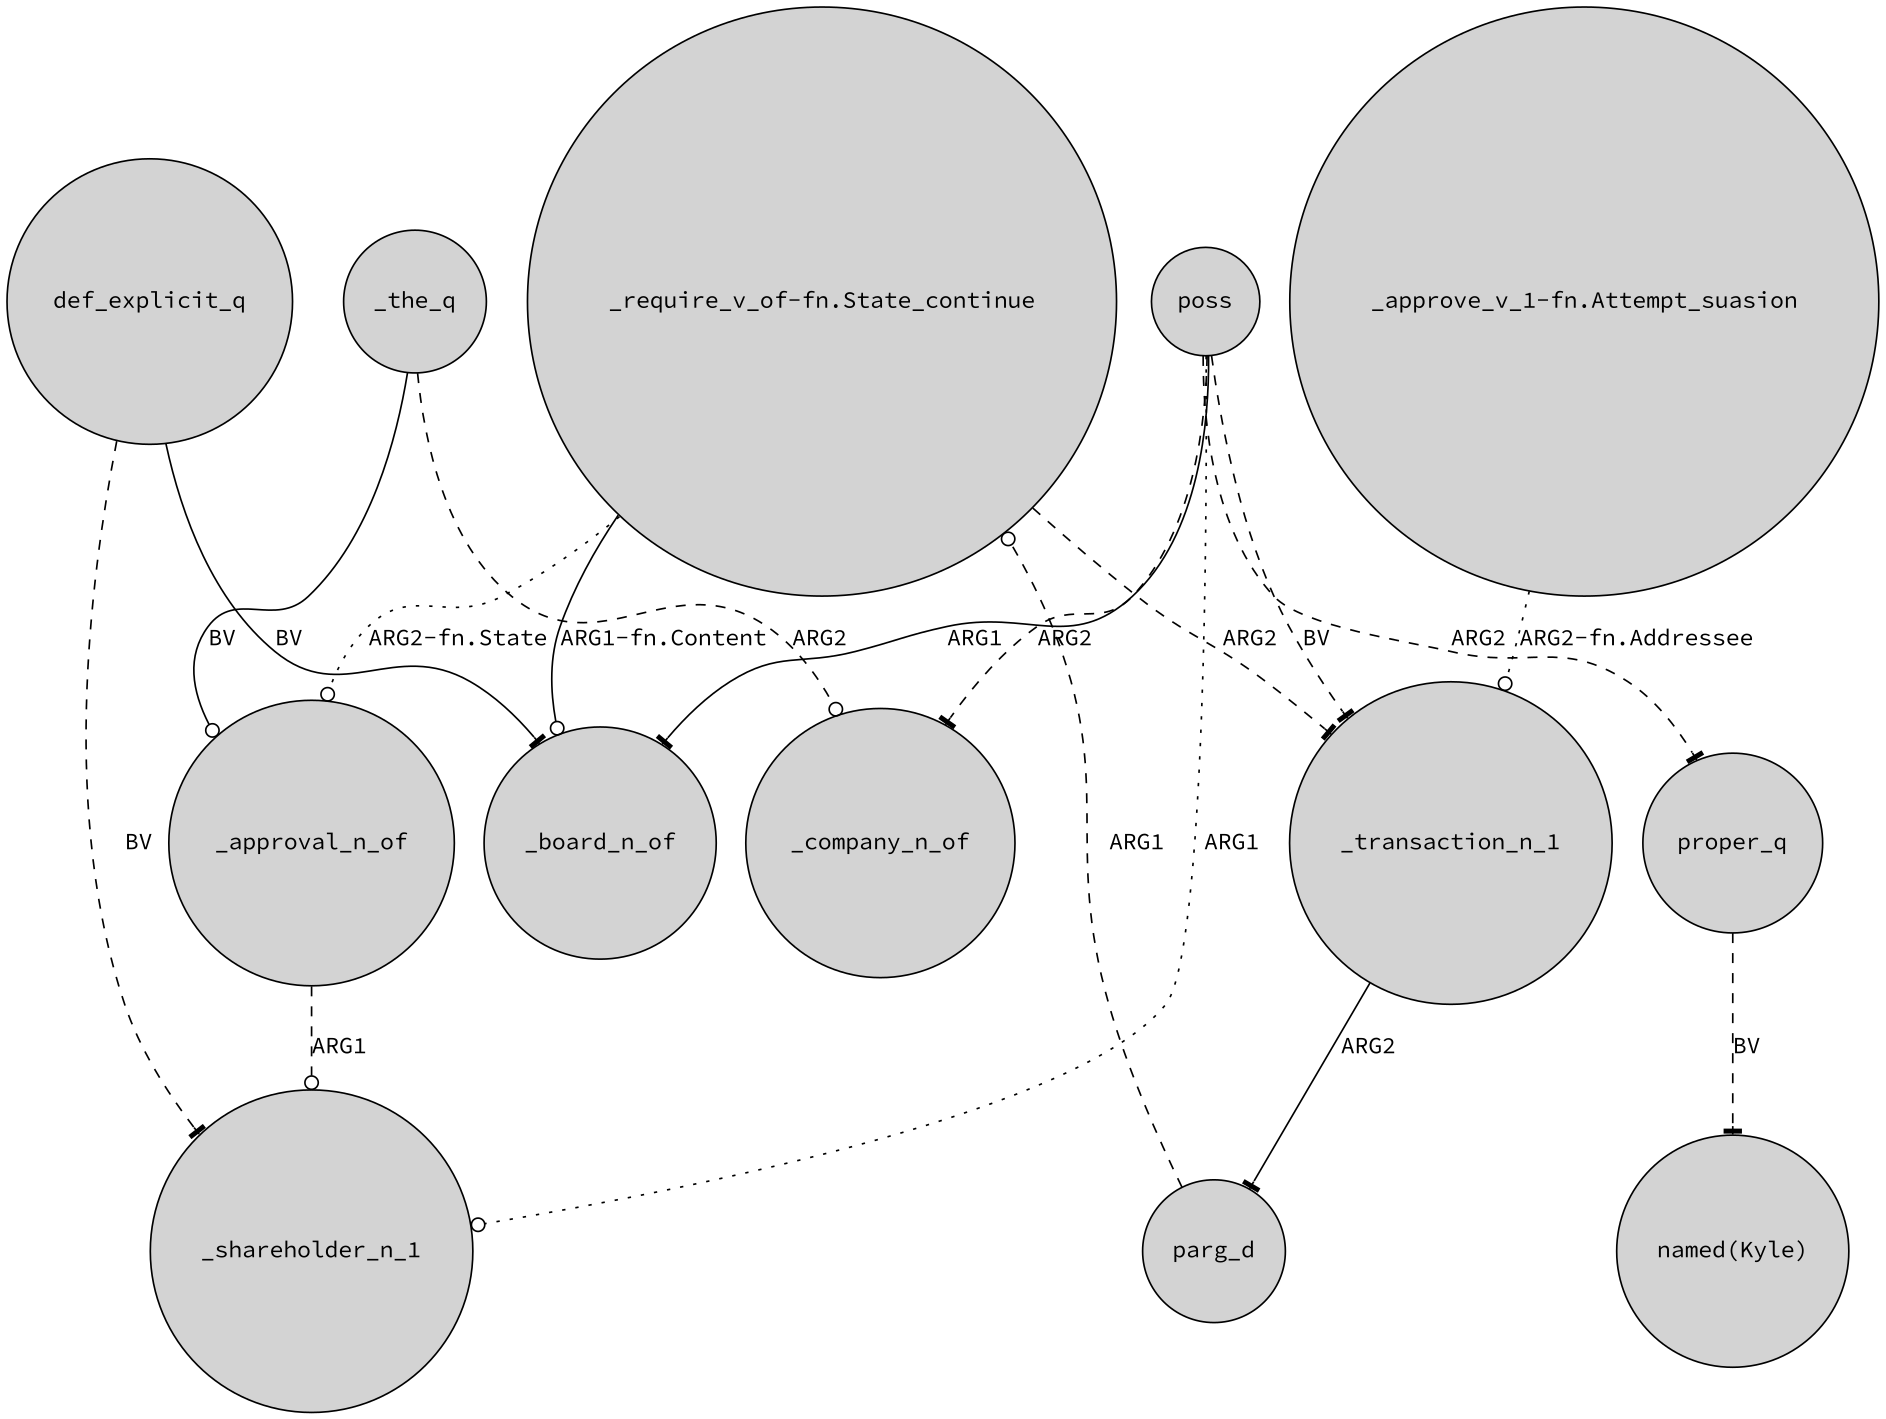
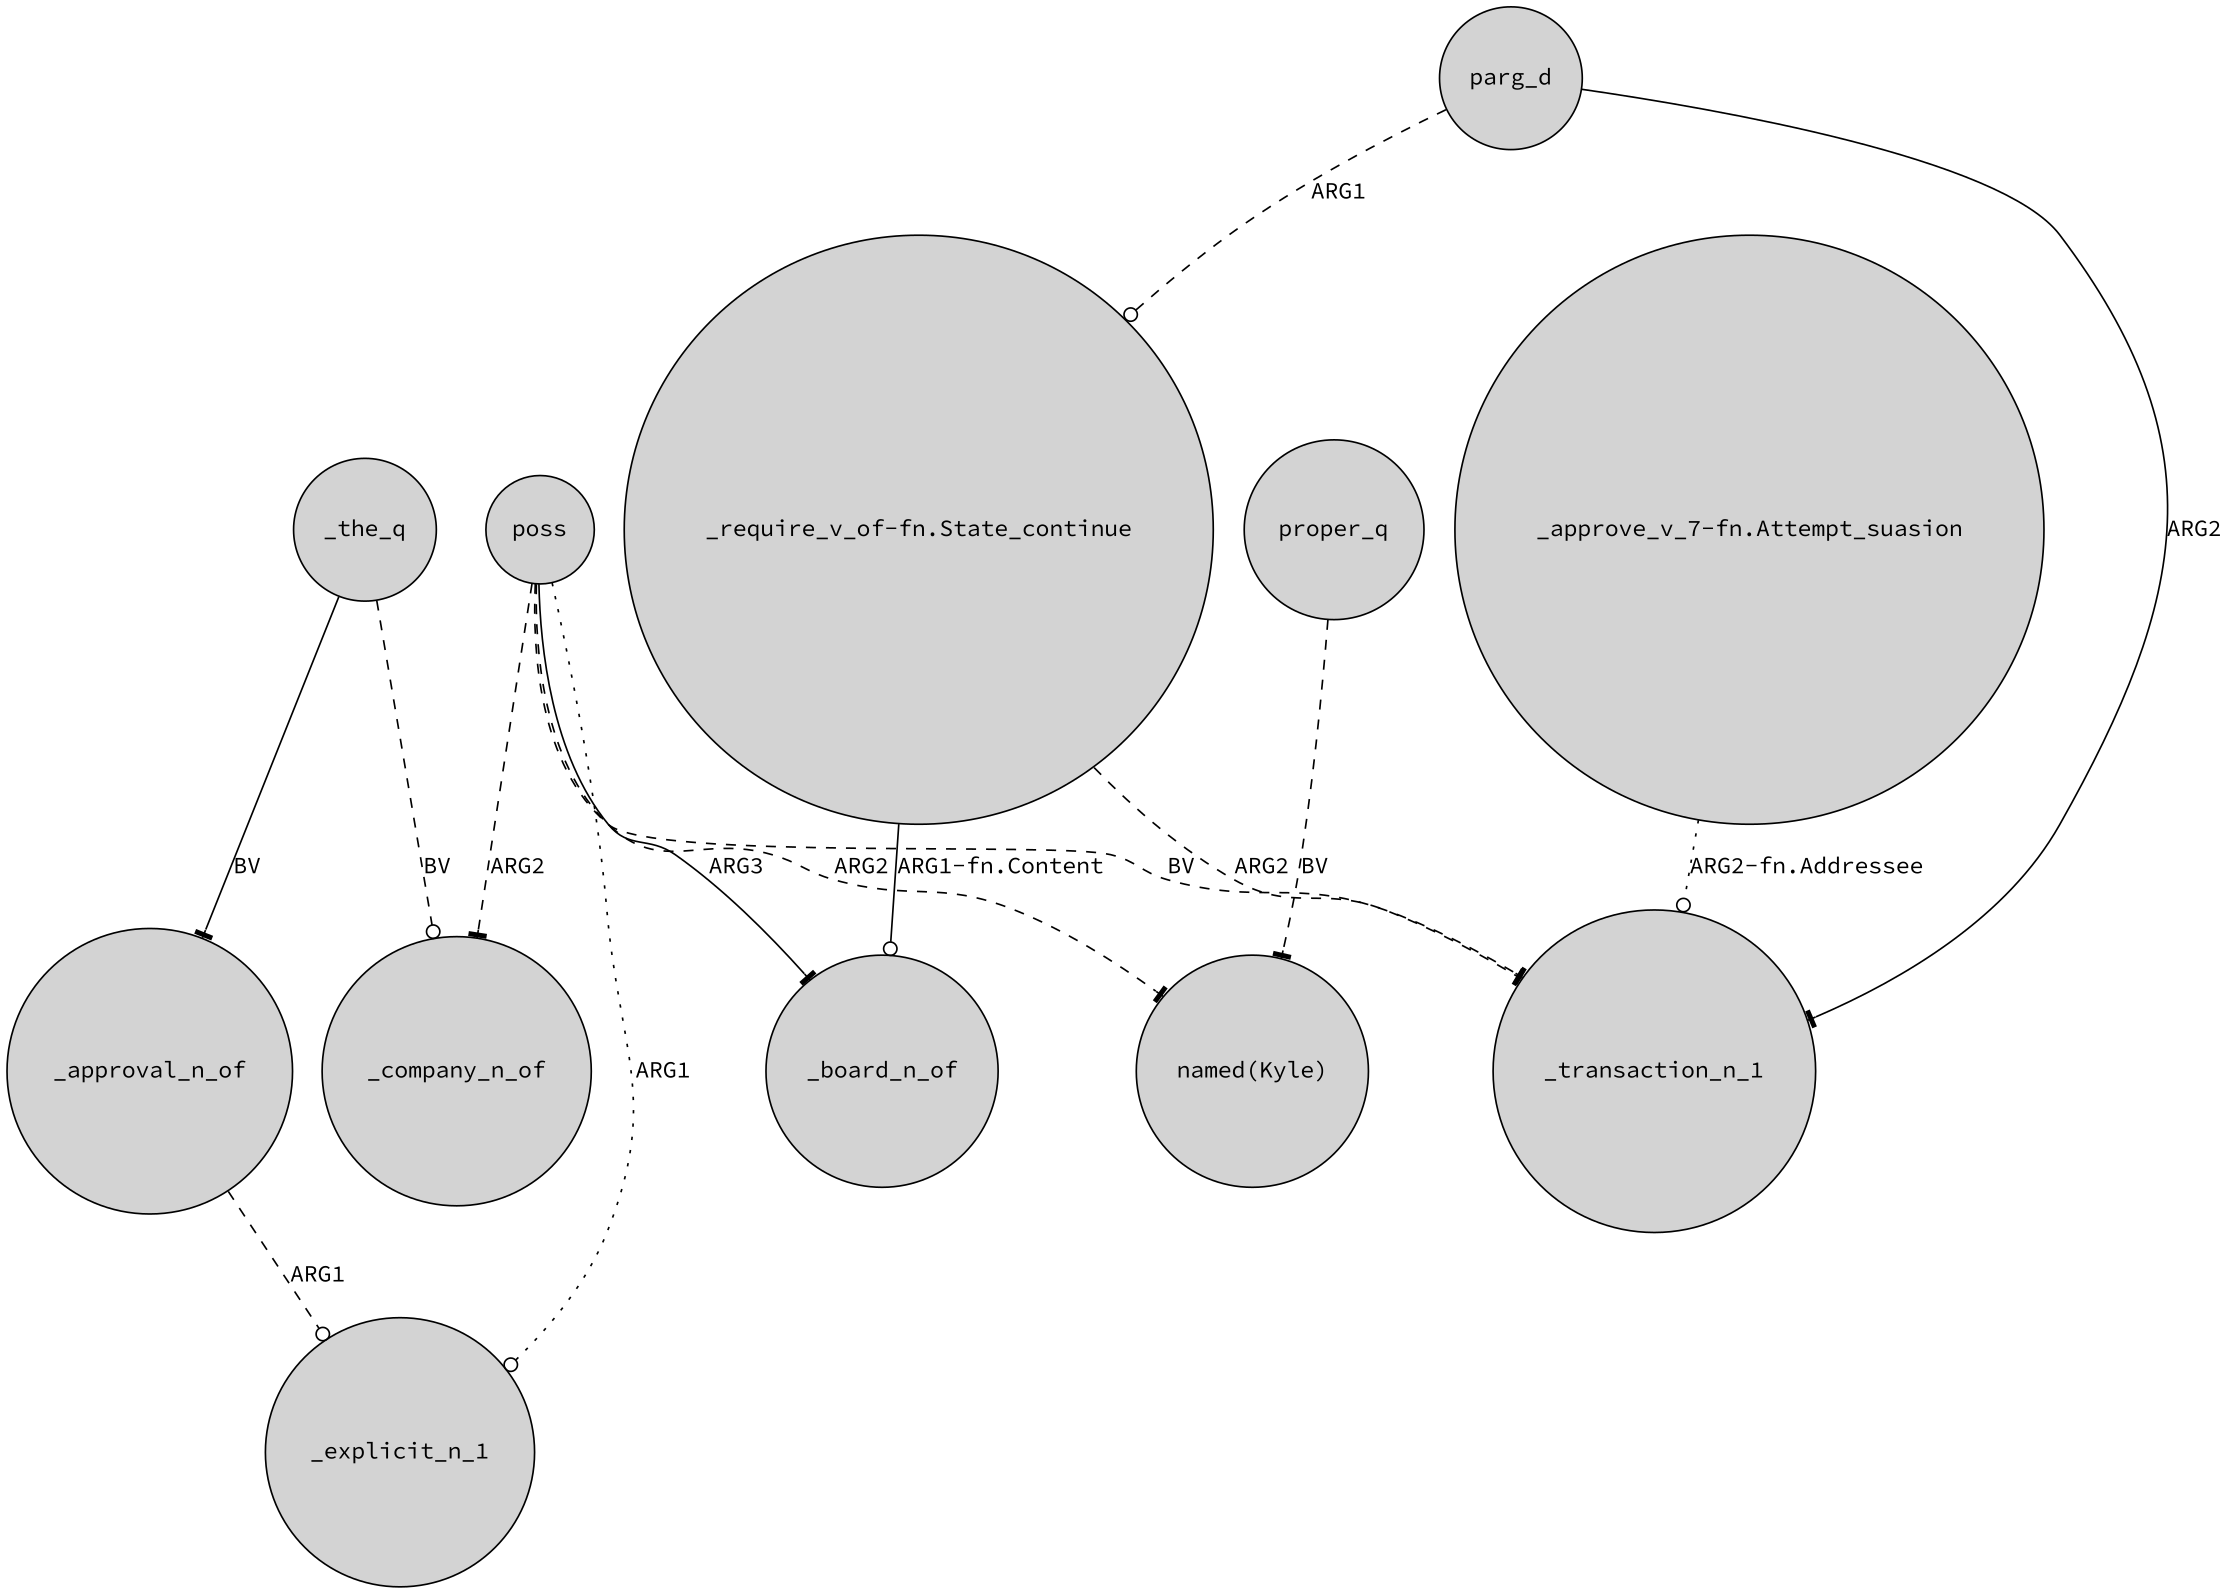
node "def_explicit_q": removed
node "_approve_v_1-fn.Attempt_suasion": label "_approve_v_1-fn.Attempt_suasion" -> "_approve_v_7-fn.Attempt_suasion"
edge "_the_q" -> "_approval_n_of": arrowhead odot -> tee
edge "_require_v_of-fn.State_continue" -> "_approval_n_of": removed, label "ARG2-fn.State"
edge "poss" -> "proper_q": now "poss" -> "named(Kyle)"
edge "_the_q" -> "_company_n_of": label "ARG2" -> "BV"
edge "poss" -> "_board_n_of": label "ARG1" -> "ARG3"
edge "_transaction_n_1" -> "parg_d": reversed
node "_shareholder_n_1": label "_shareholder_n_1" -> "_explicit_n_1"
